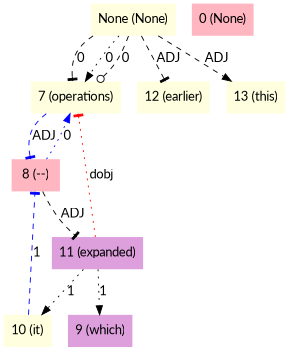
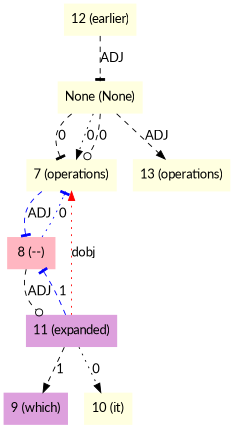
node "0 (None)": removed
edge "None (None)" -> "12 (earlier)": reversed
node "13 (this)": label "13 (this)" -> "13 (operations)"
edge "8 (--)" -> "7 (operations)": arrowhead normal -> tee
edge "11 (expanded)" -> "7 (operations)": arrowhead tee -> normal
edge "8 (--)" -> "11 (expanded)": arrowhead tee -> odot
edge "10 (it)" -> "8 (--)": now "11 (expanded)" -> "8 (--)"
edge "11 (expanded)" -> "9 (which)": style dotted -> dashed
edge "11 (expanded)" -> "10 (it)": label "1" -> "0"
